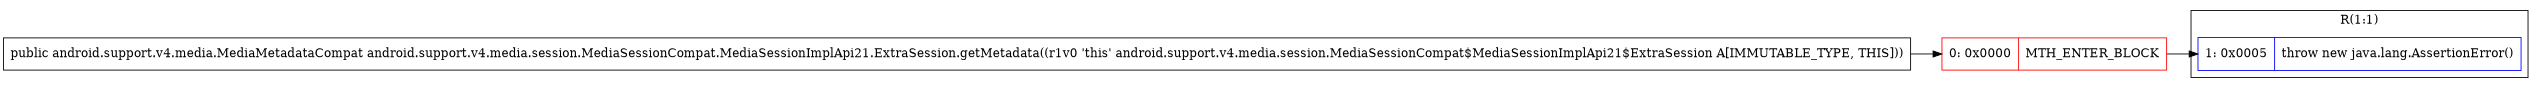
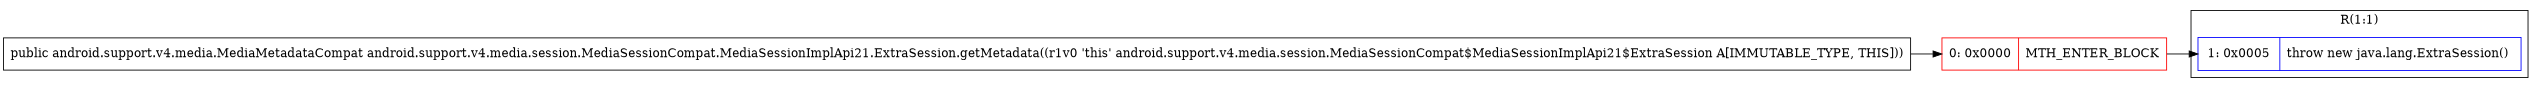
node "1: 0x0005": text "throw new java.lang.AssertionError()" -> "throw new java.lang.ExtraSession()"
